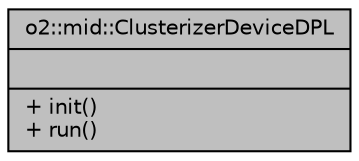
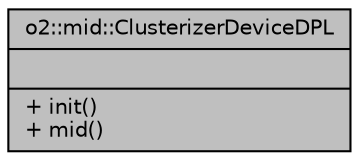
node "o2::mid::ClusterizerDeviceDPL": text "+ run()" -> "+ mid()"
